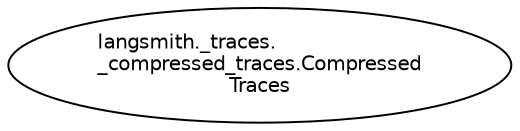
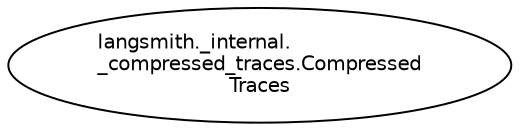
node "langsmith._traces. _compressed_traces.Compressed Traces": label "langsmith._traces. _compressed_traces.Compressed Traces" -> "langsmith._internal. _compressed_traces.Compressed Traces"
